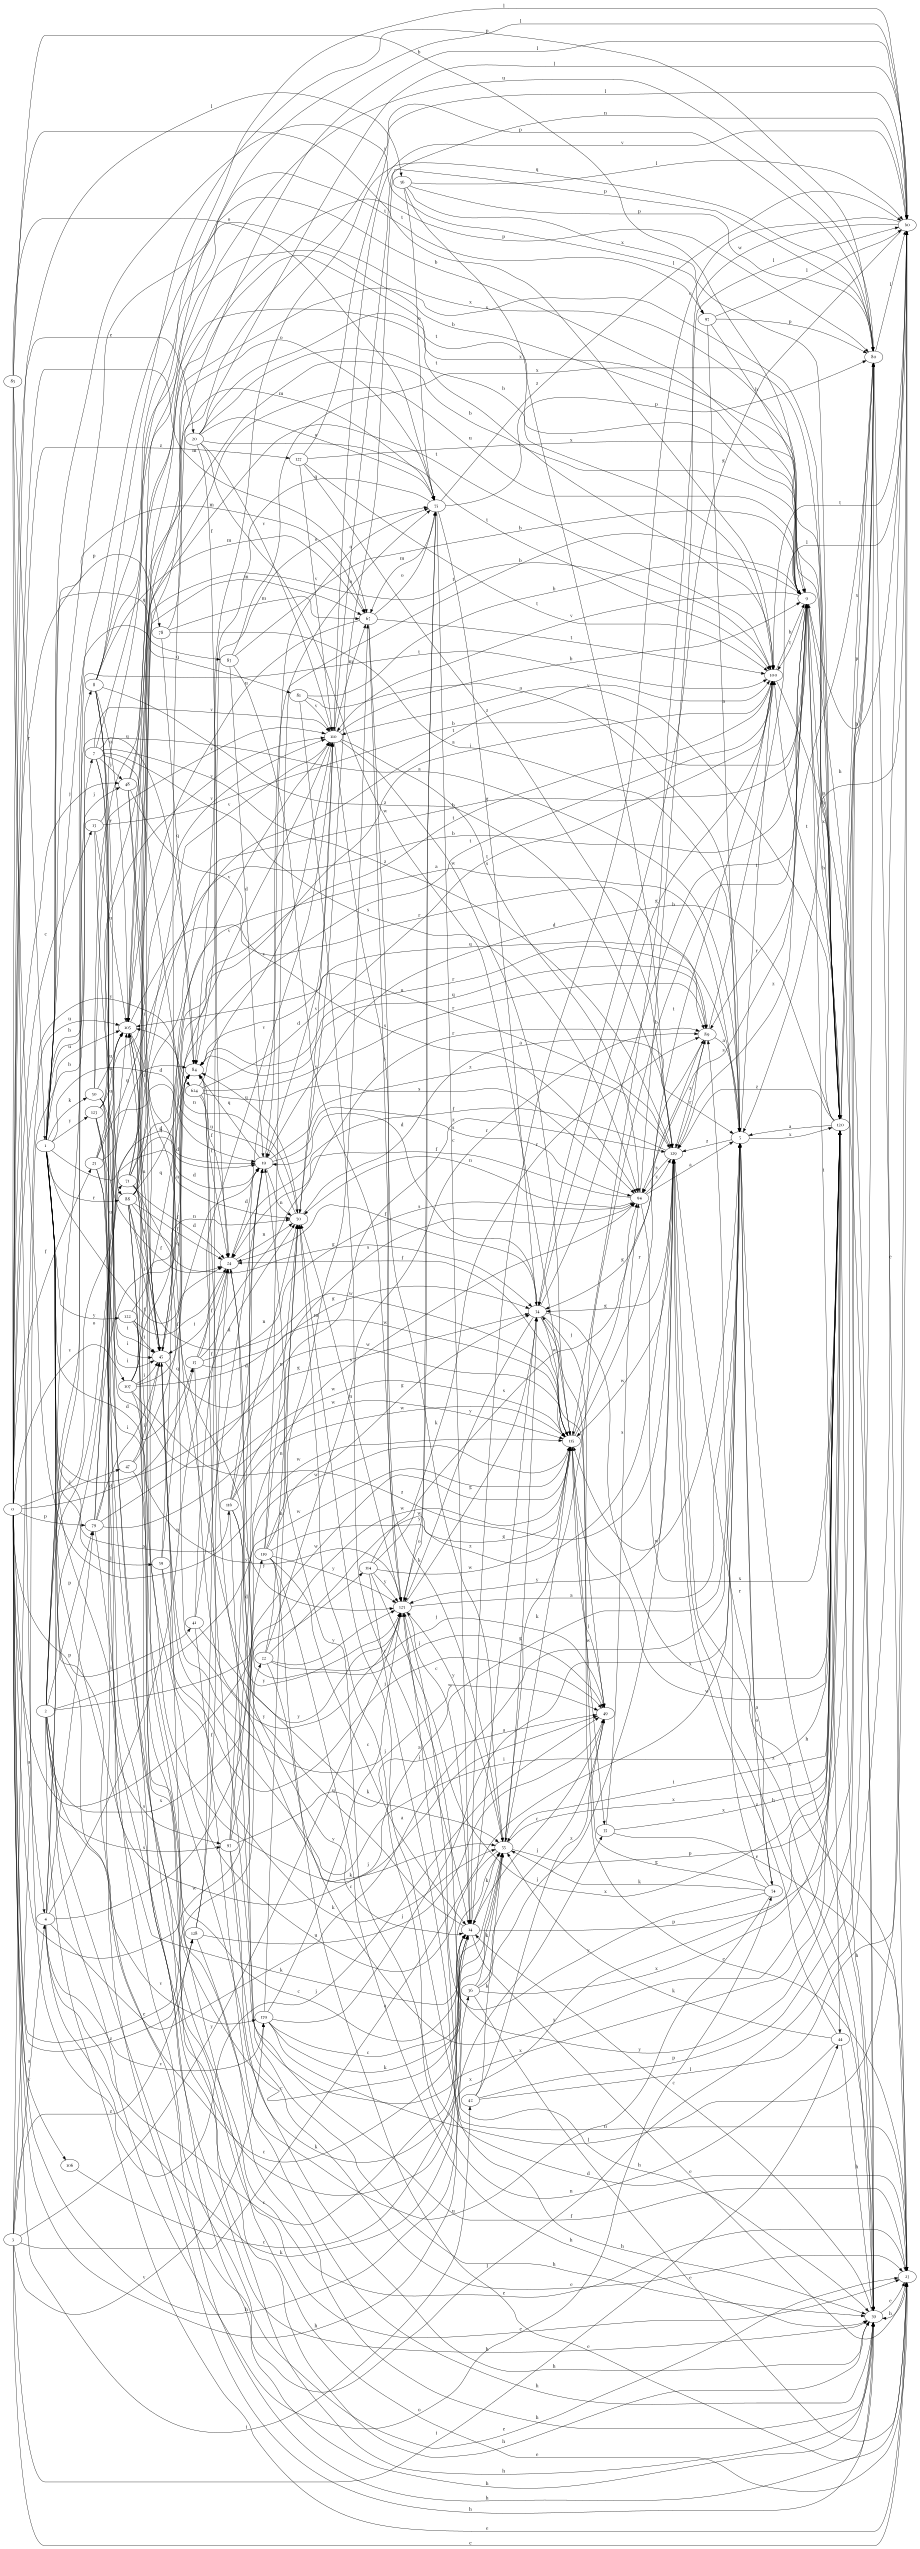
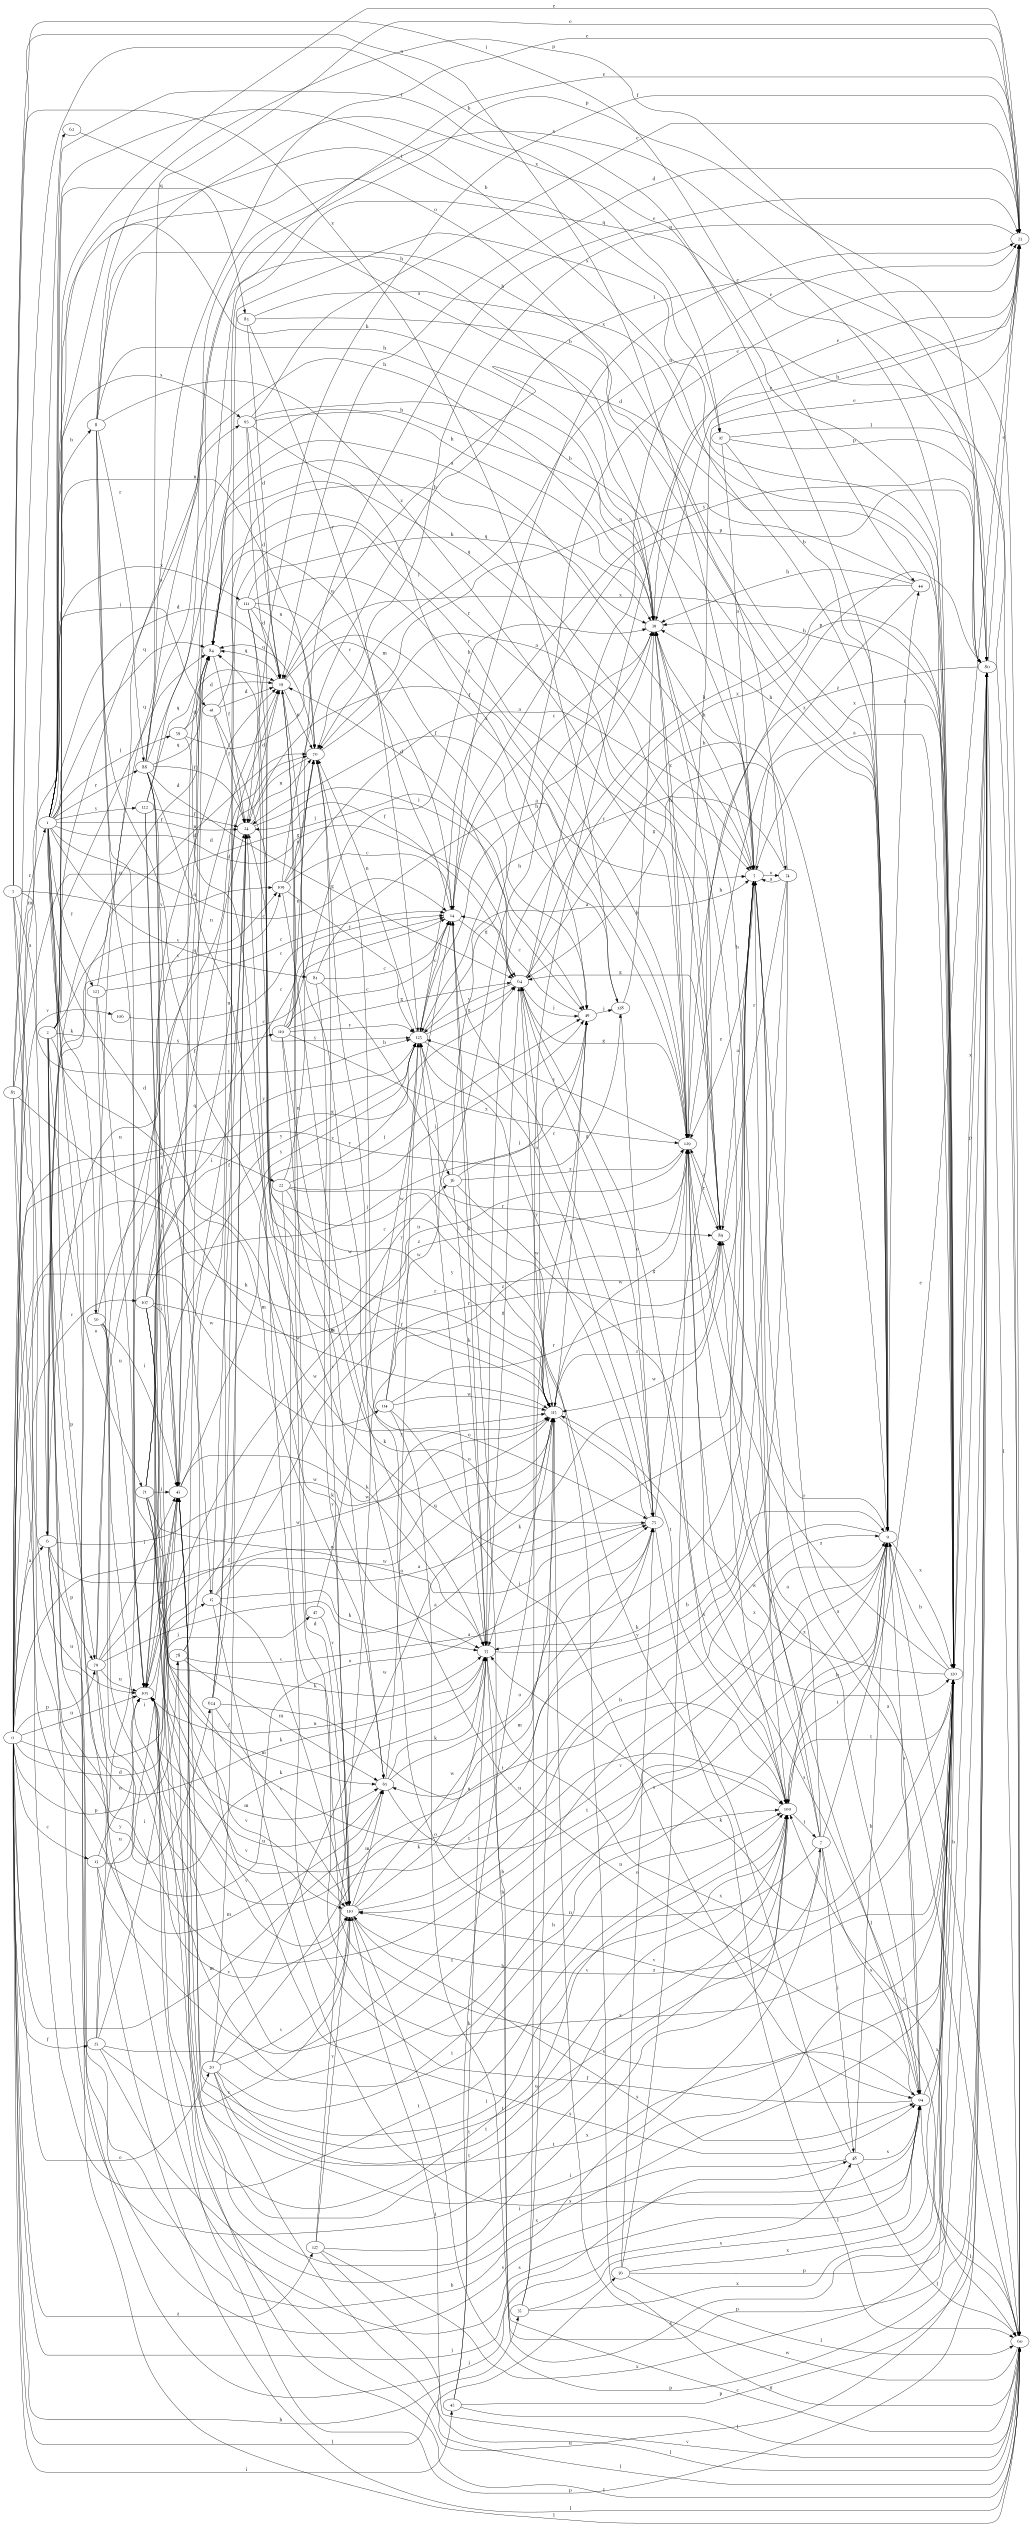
node "62": added
edge "80" -> "84": reversed
edge "7" -> "100": reversed
edge "81" -> "9": now "81" -> "36"
edge "107" -> "75": now "107" -> "65"
edge "19" -> "120": added, label "x"
edge "123" -> "110": now "122" -> "110"
edge "78" -> "19": added, label "d"
edge "79" -> "14": added, label "c"
edge "123" -> "24": removed, label "f"
node "34": label "34" -> "64"
edge "47" -> "45": removed, label "i"
node "116": label "116" -> "111"
edge "115" -> "35": reversed
edge "59" -> "49": label "j" -> "m"
edge "120" -> "55": label "i" -> "k"
edge "128" -> "49": reversed
node "4": label "4" -> "6"
node "179": label "179" -> "109"
edge "3" -> "23": removed, label "e"
